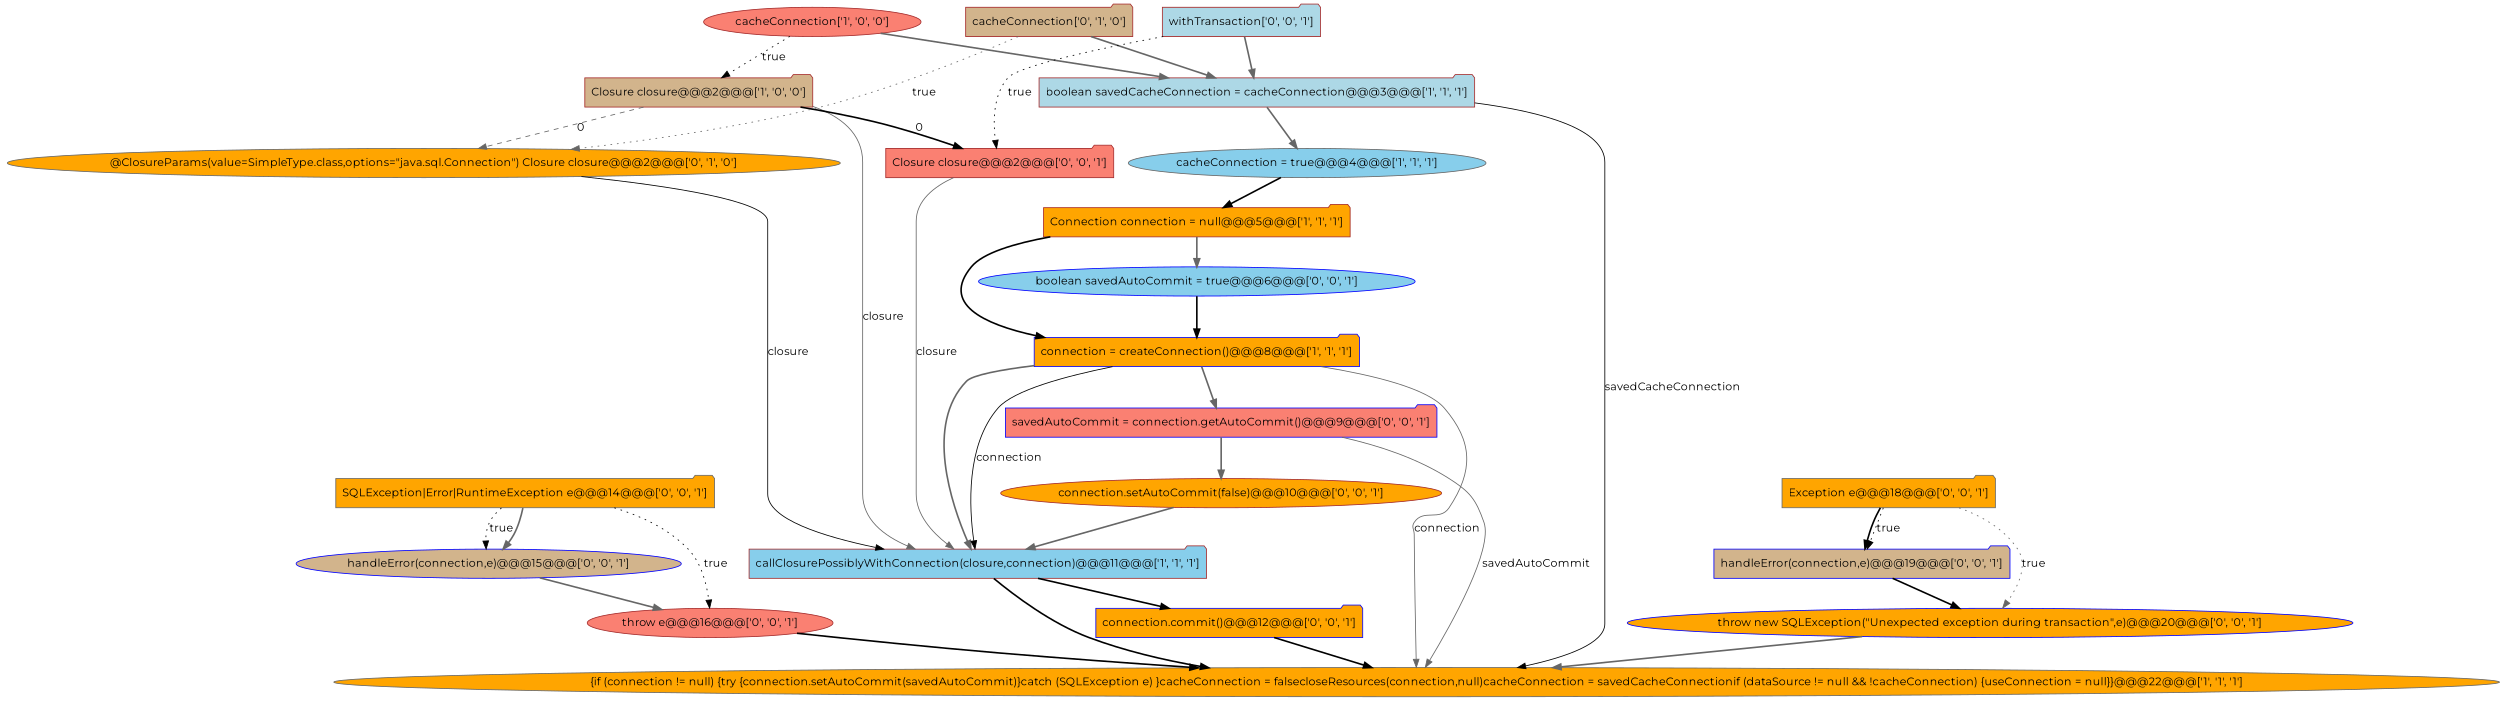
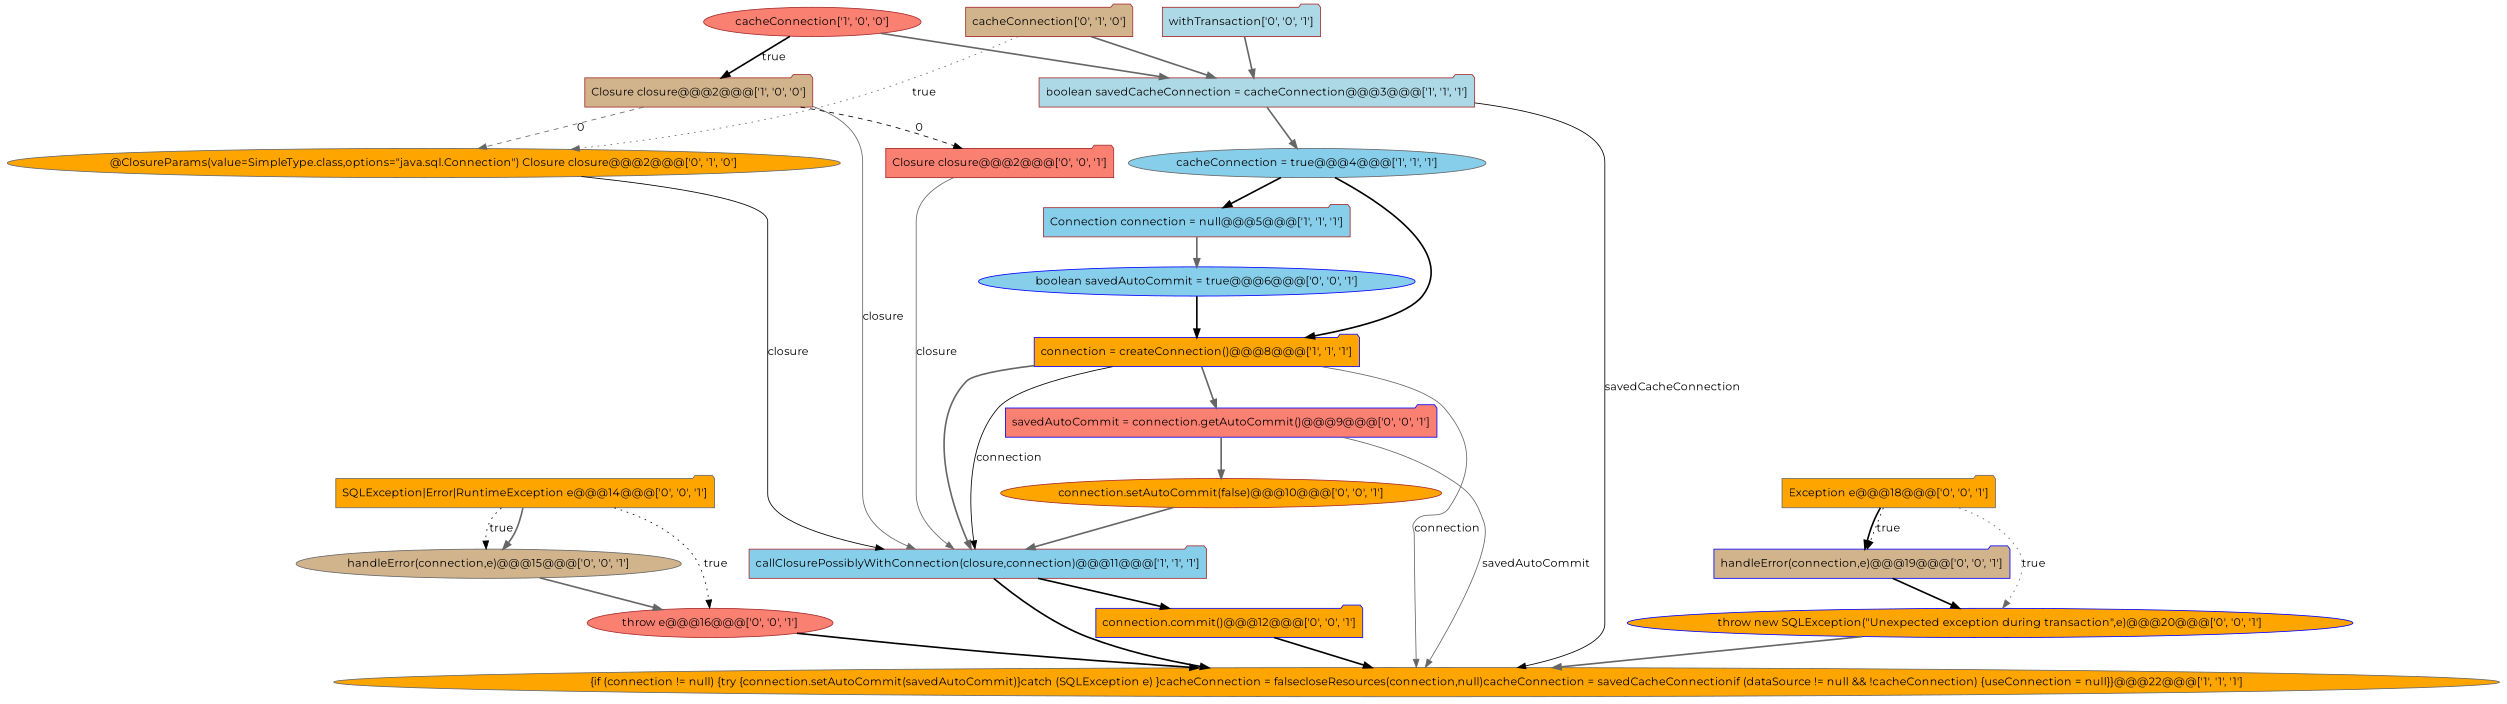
edge "cacheConnection['1', '0', '0']" -> "Closure closure@@@2@@@['1', '0', '0']": style dotted -> bold
edge "withTransaction['0', '0', '1']" -> "Closure closure@@@2@@@['0', '0', '1']": removed, label "true"
edge "Closure closure@@@2@@@['1', '0', '0']" -> "Closure closure@@@2@@@['0', '0', '1']": style bold -> dashed
node "Connection connection = null@@@5@@@['1', '1', '1']": fillcolor orange -> skyblue
edge "Connection connection = null@@@5@@@['1', '1', '1']" -> "connection = createConnection()@@@8@@@['1', '1', '1']": now "cacheConnection = true@@@4@@@['1', '1', '1']" -> "connection = createConnection()@@@8@@@['1', '1', '1']"
node "handleError(connection,e)@@@15@@@['0', '0', '1']": color blue -> gray40
